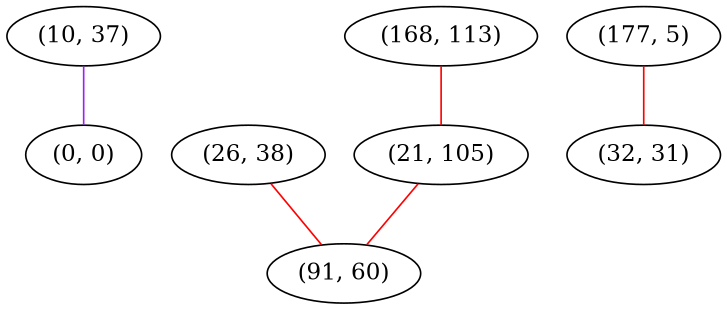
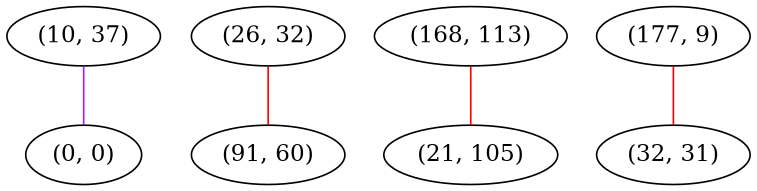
node "(177, 5)": label "(177, 5)" -> "(177, 9)"
node "(26, 38)": label "(26, 38)" -> "(26, 32)"
edge "(21, 105)" -- "(91, 60)": removed
